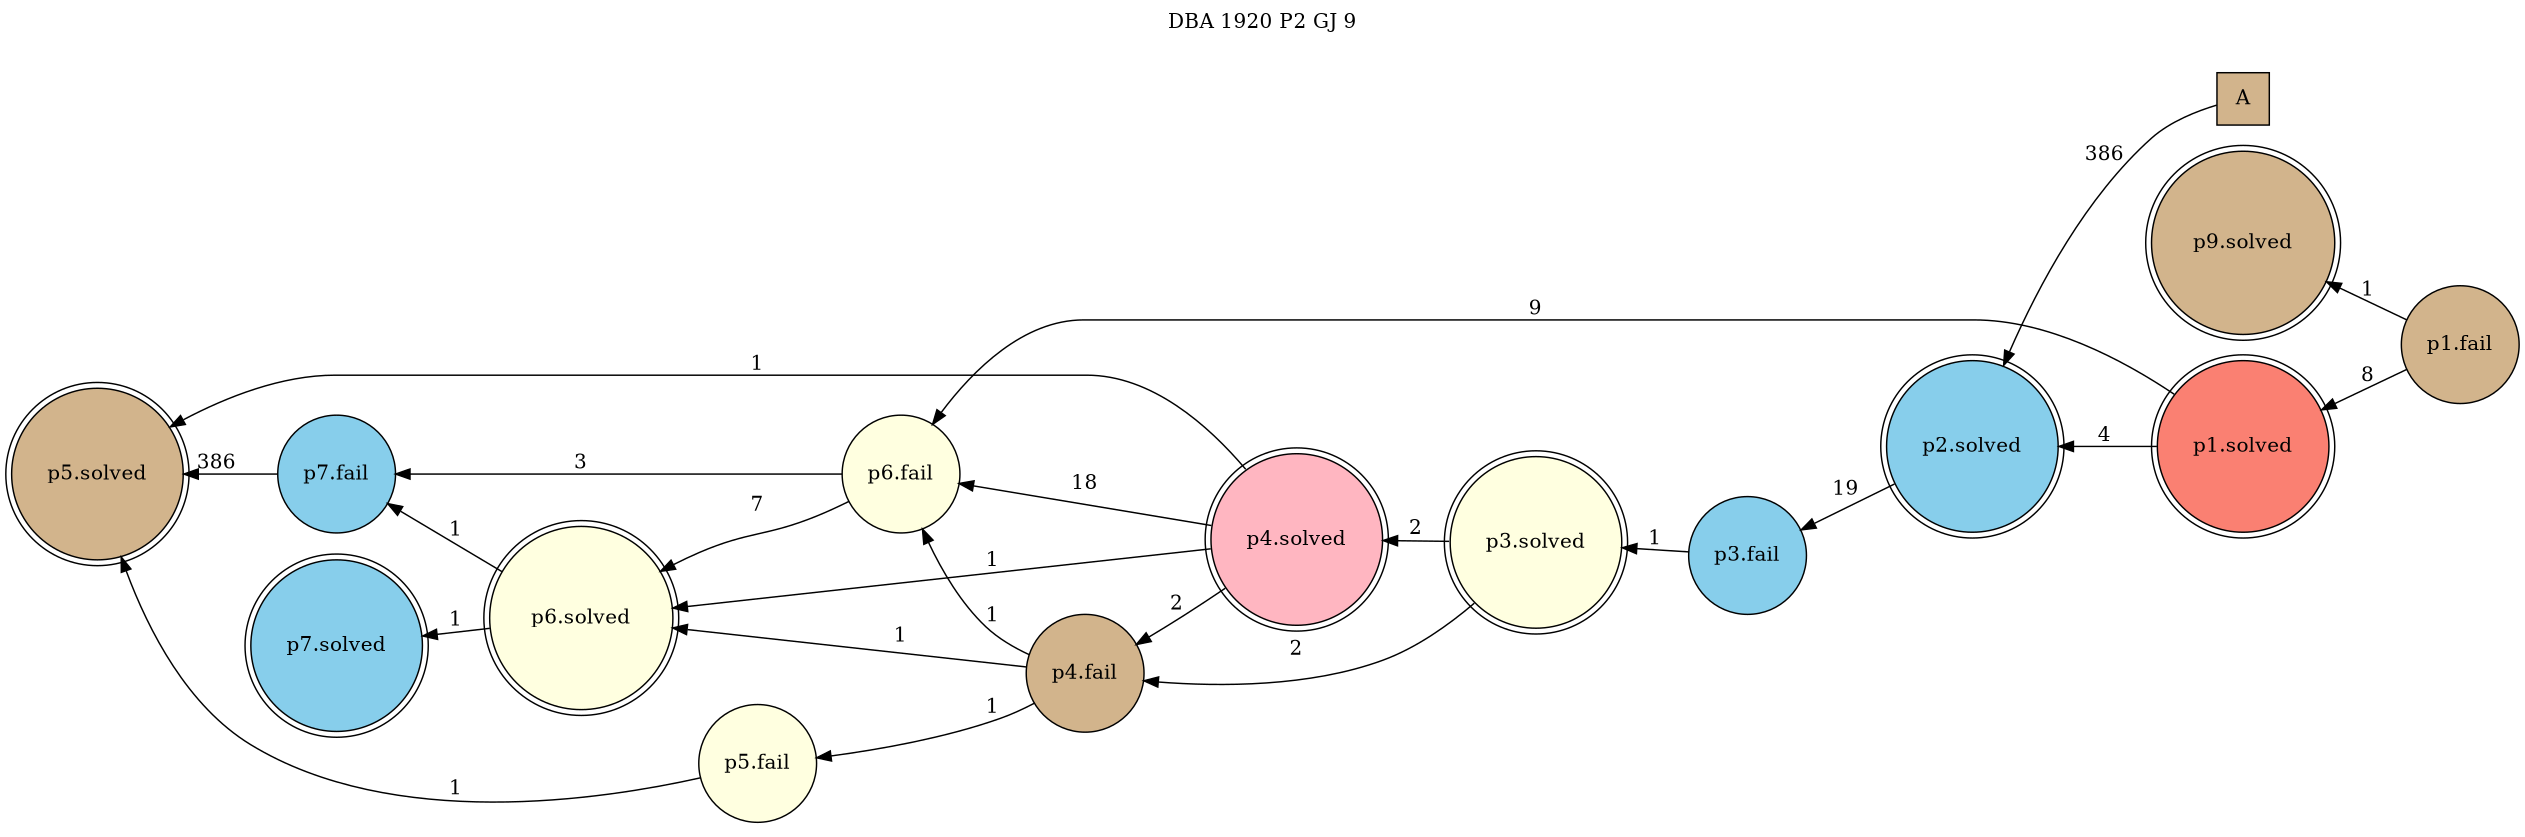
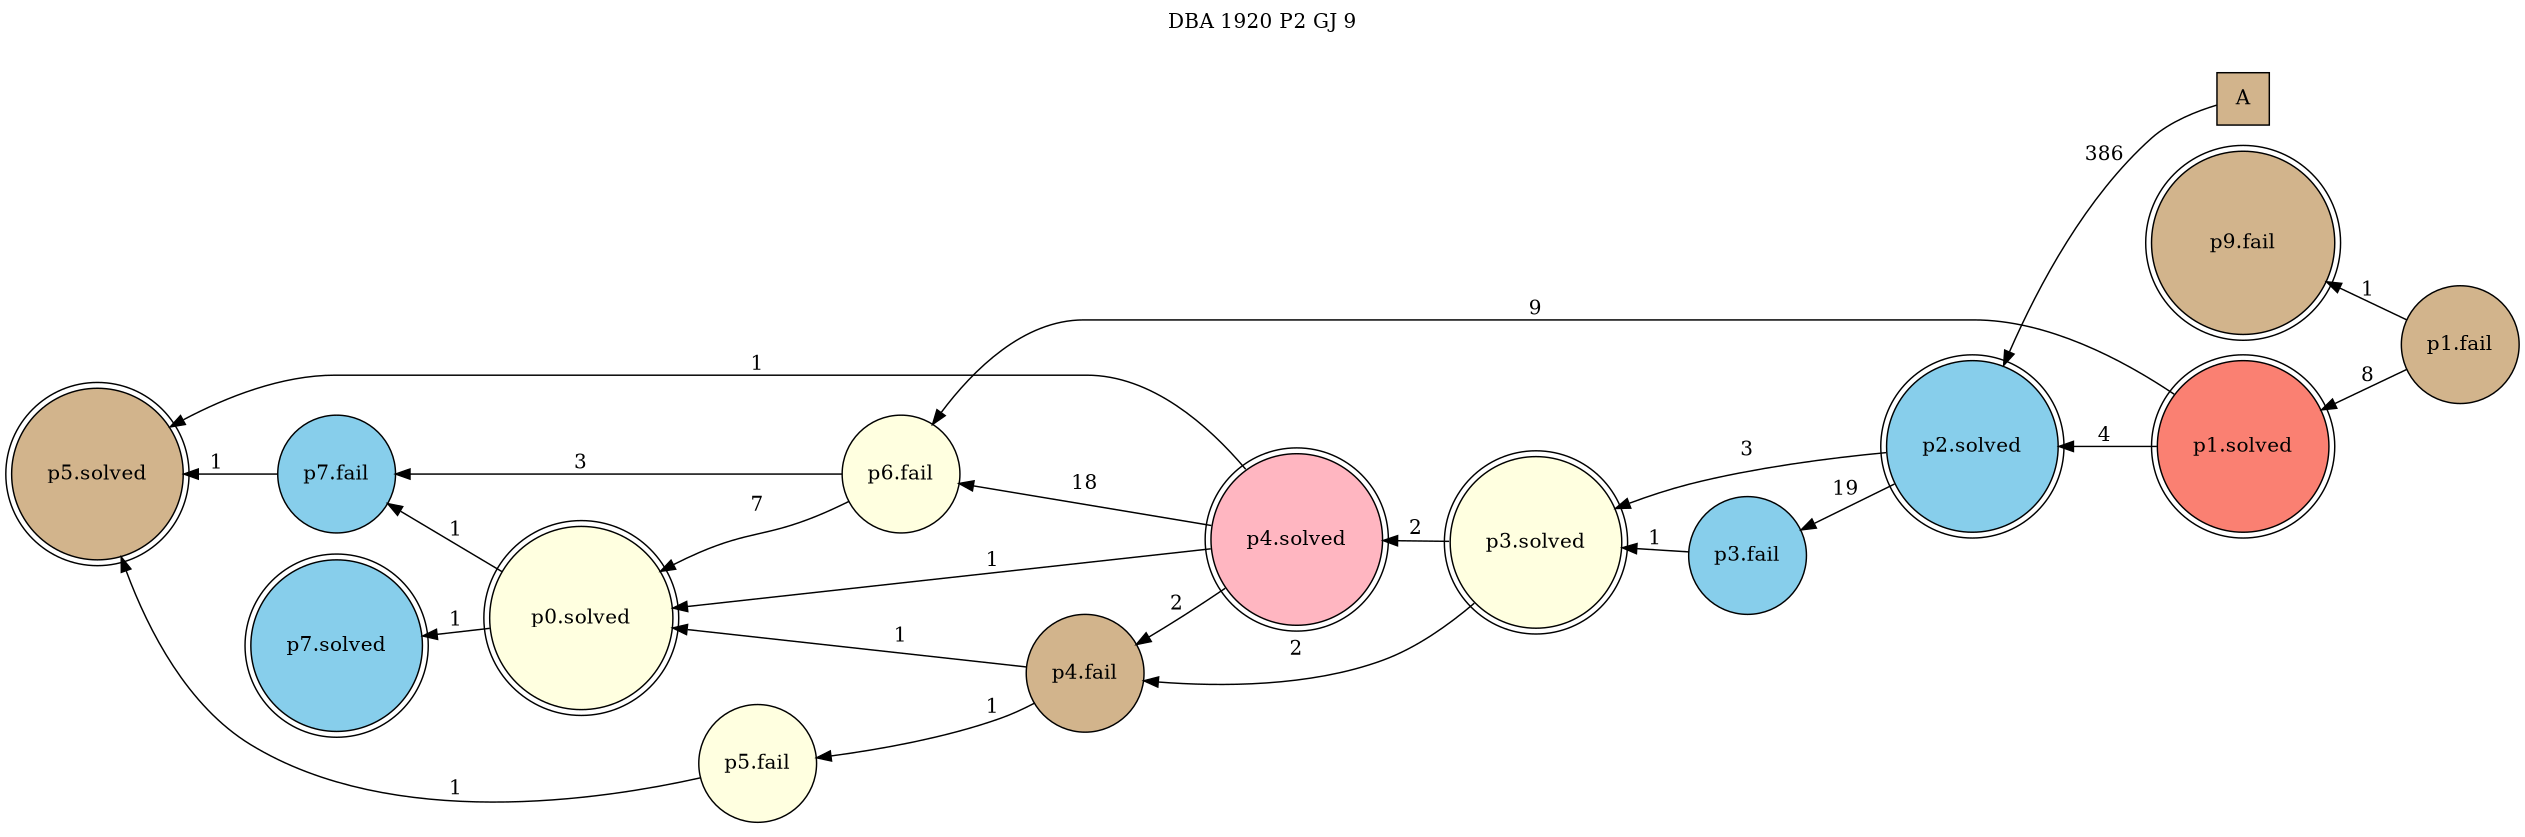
node "p9.solved": label "p9.solved" -> "p9.fail"
edge "p7.fail" -> "p5.solved": label "386" -> "1"
edge "p2.solved" -> "p3.solved": added, label "3"
edge "p4.fail" -> "p6.fail": removed, label "1"
node "p6.solved": label "p6.solved" -> "p0.solved"
